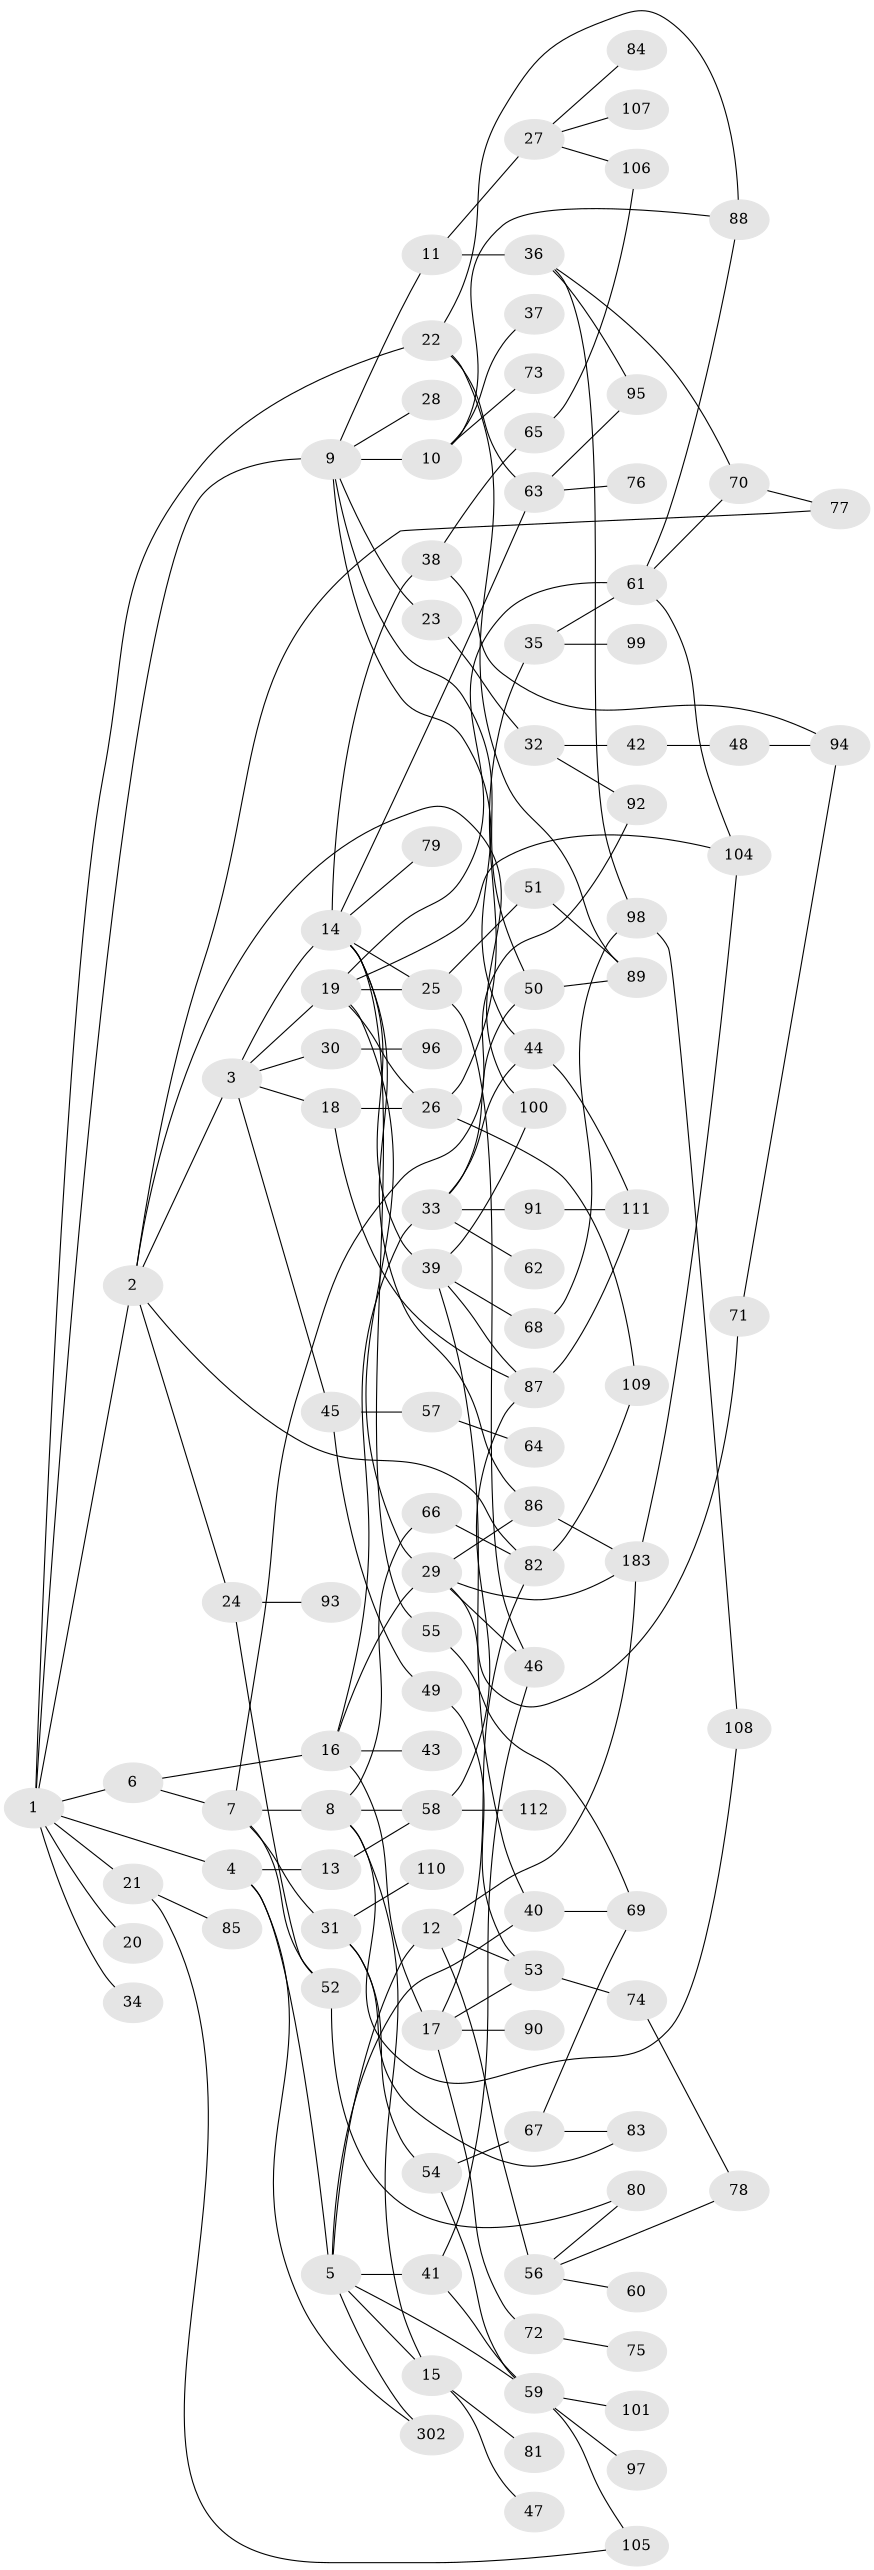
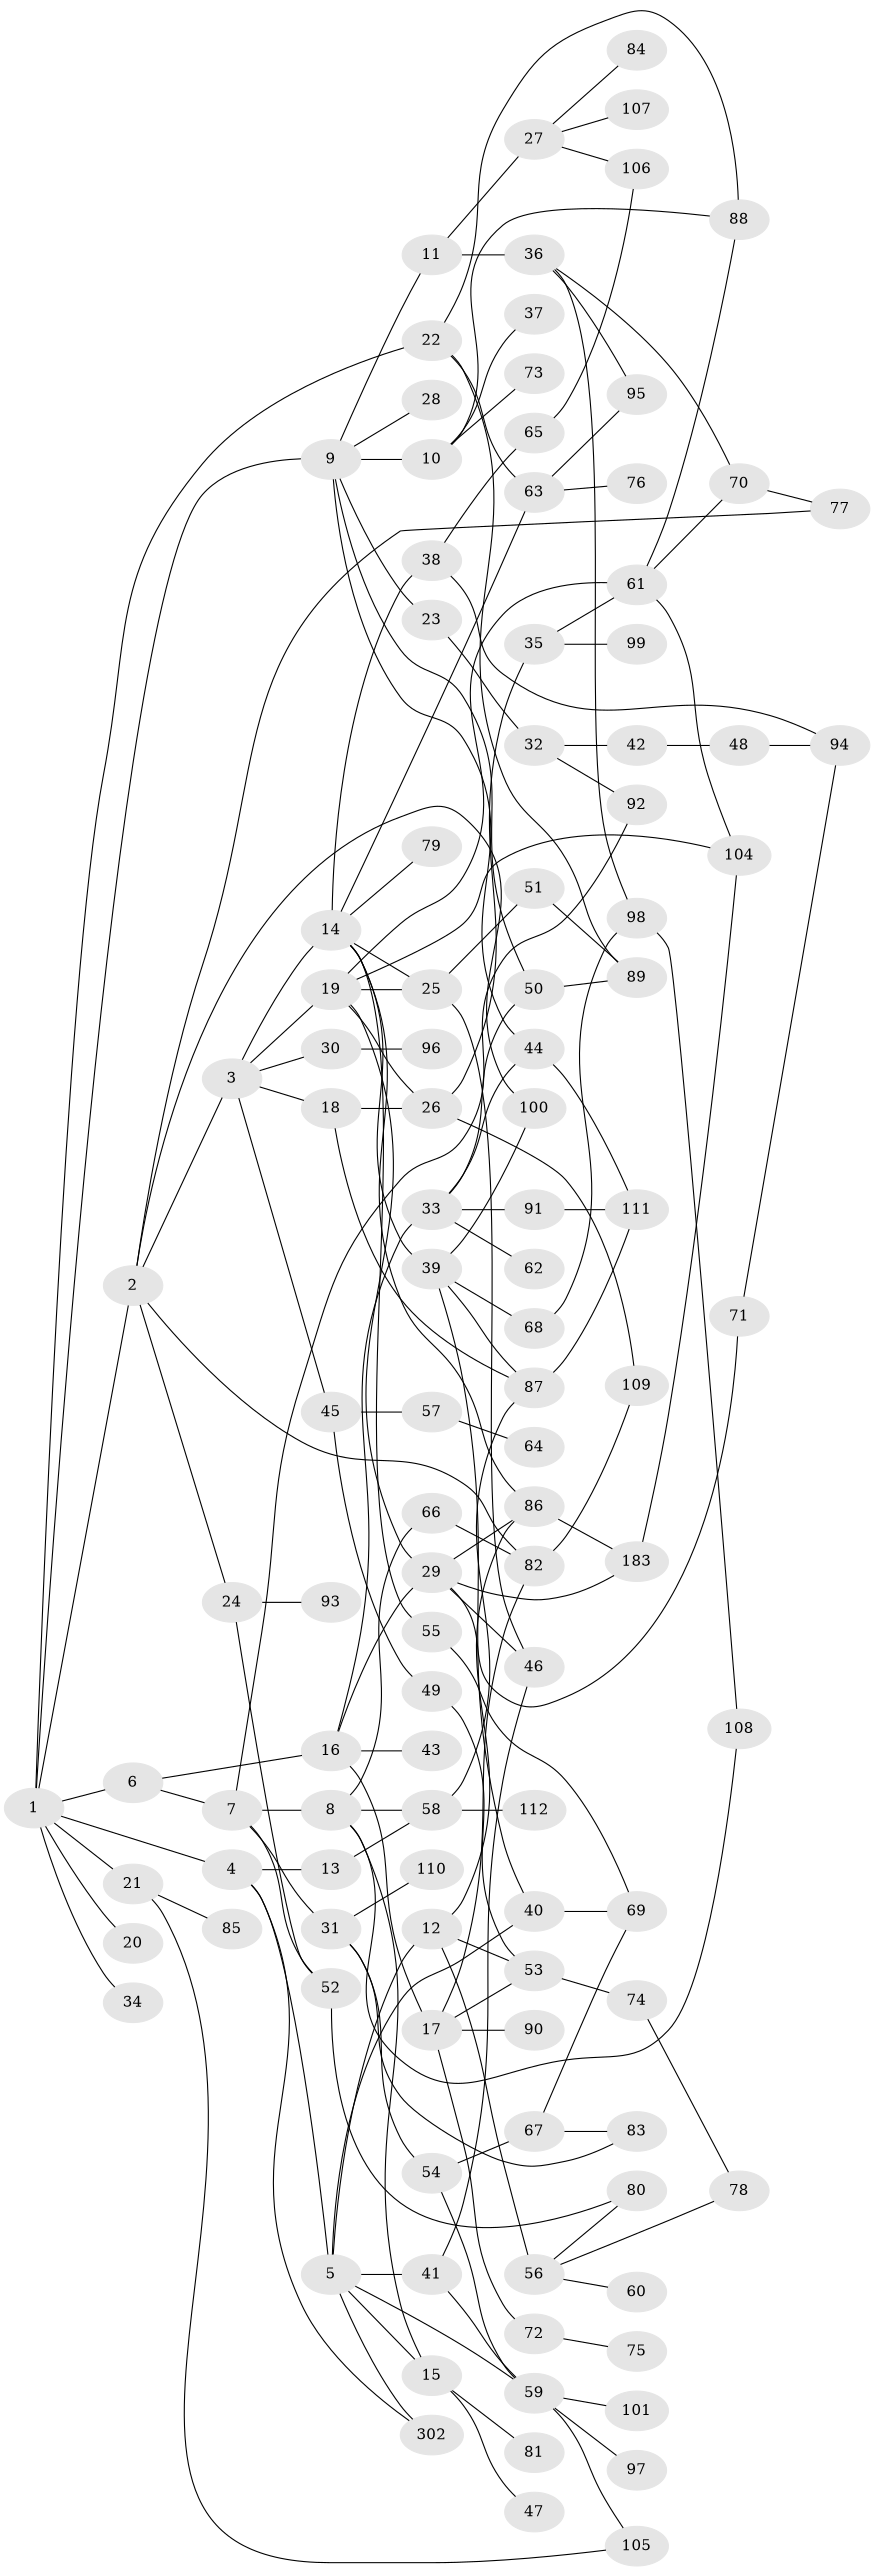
edge "183" -- "12": now "86" -- "12"
